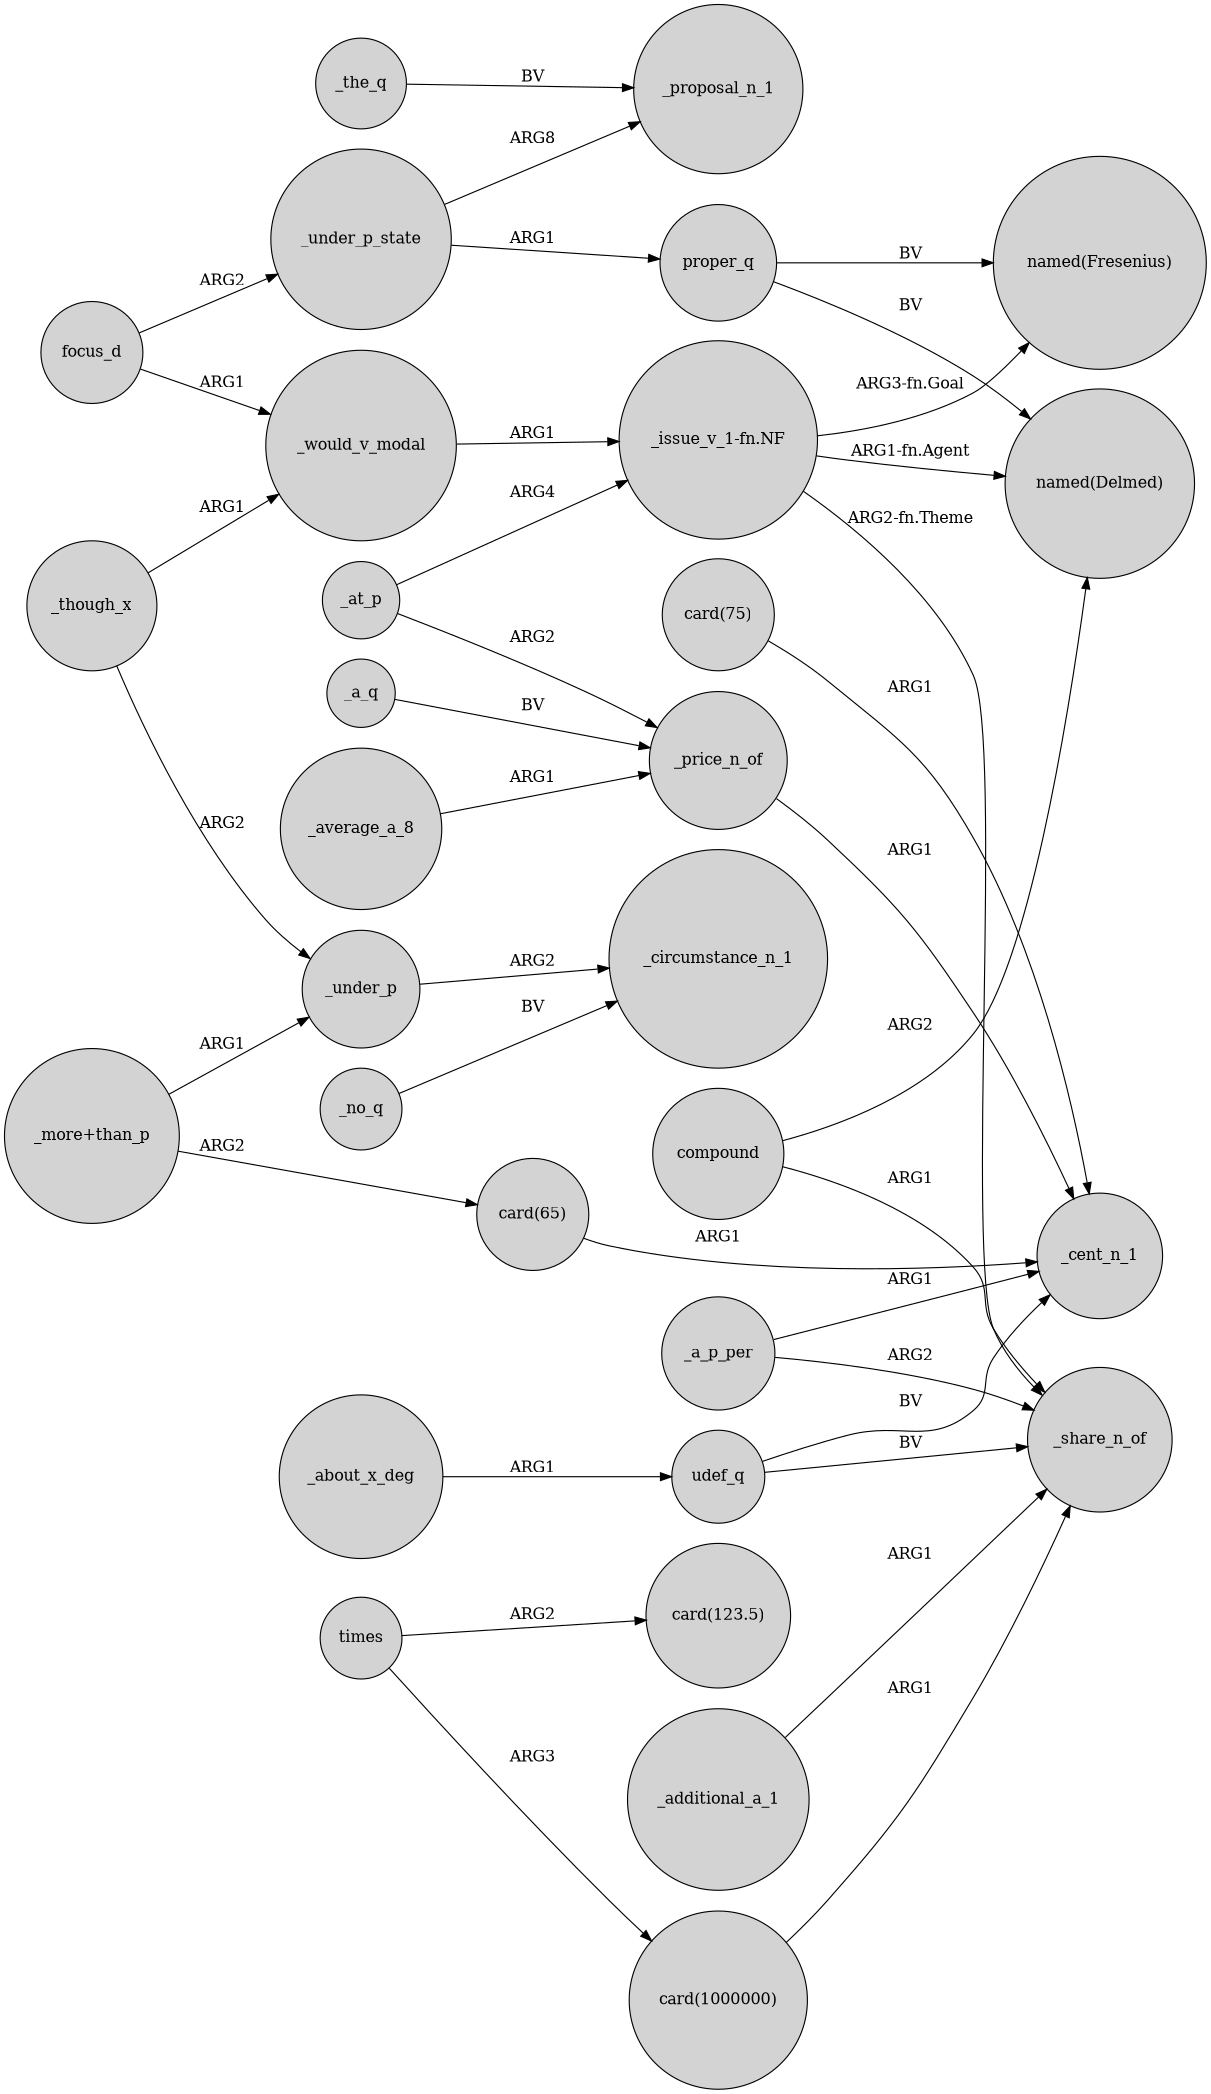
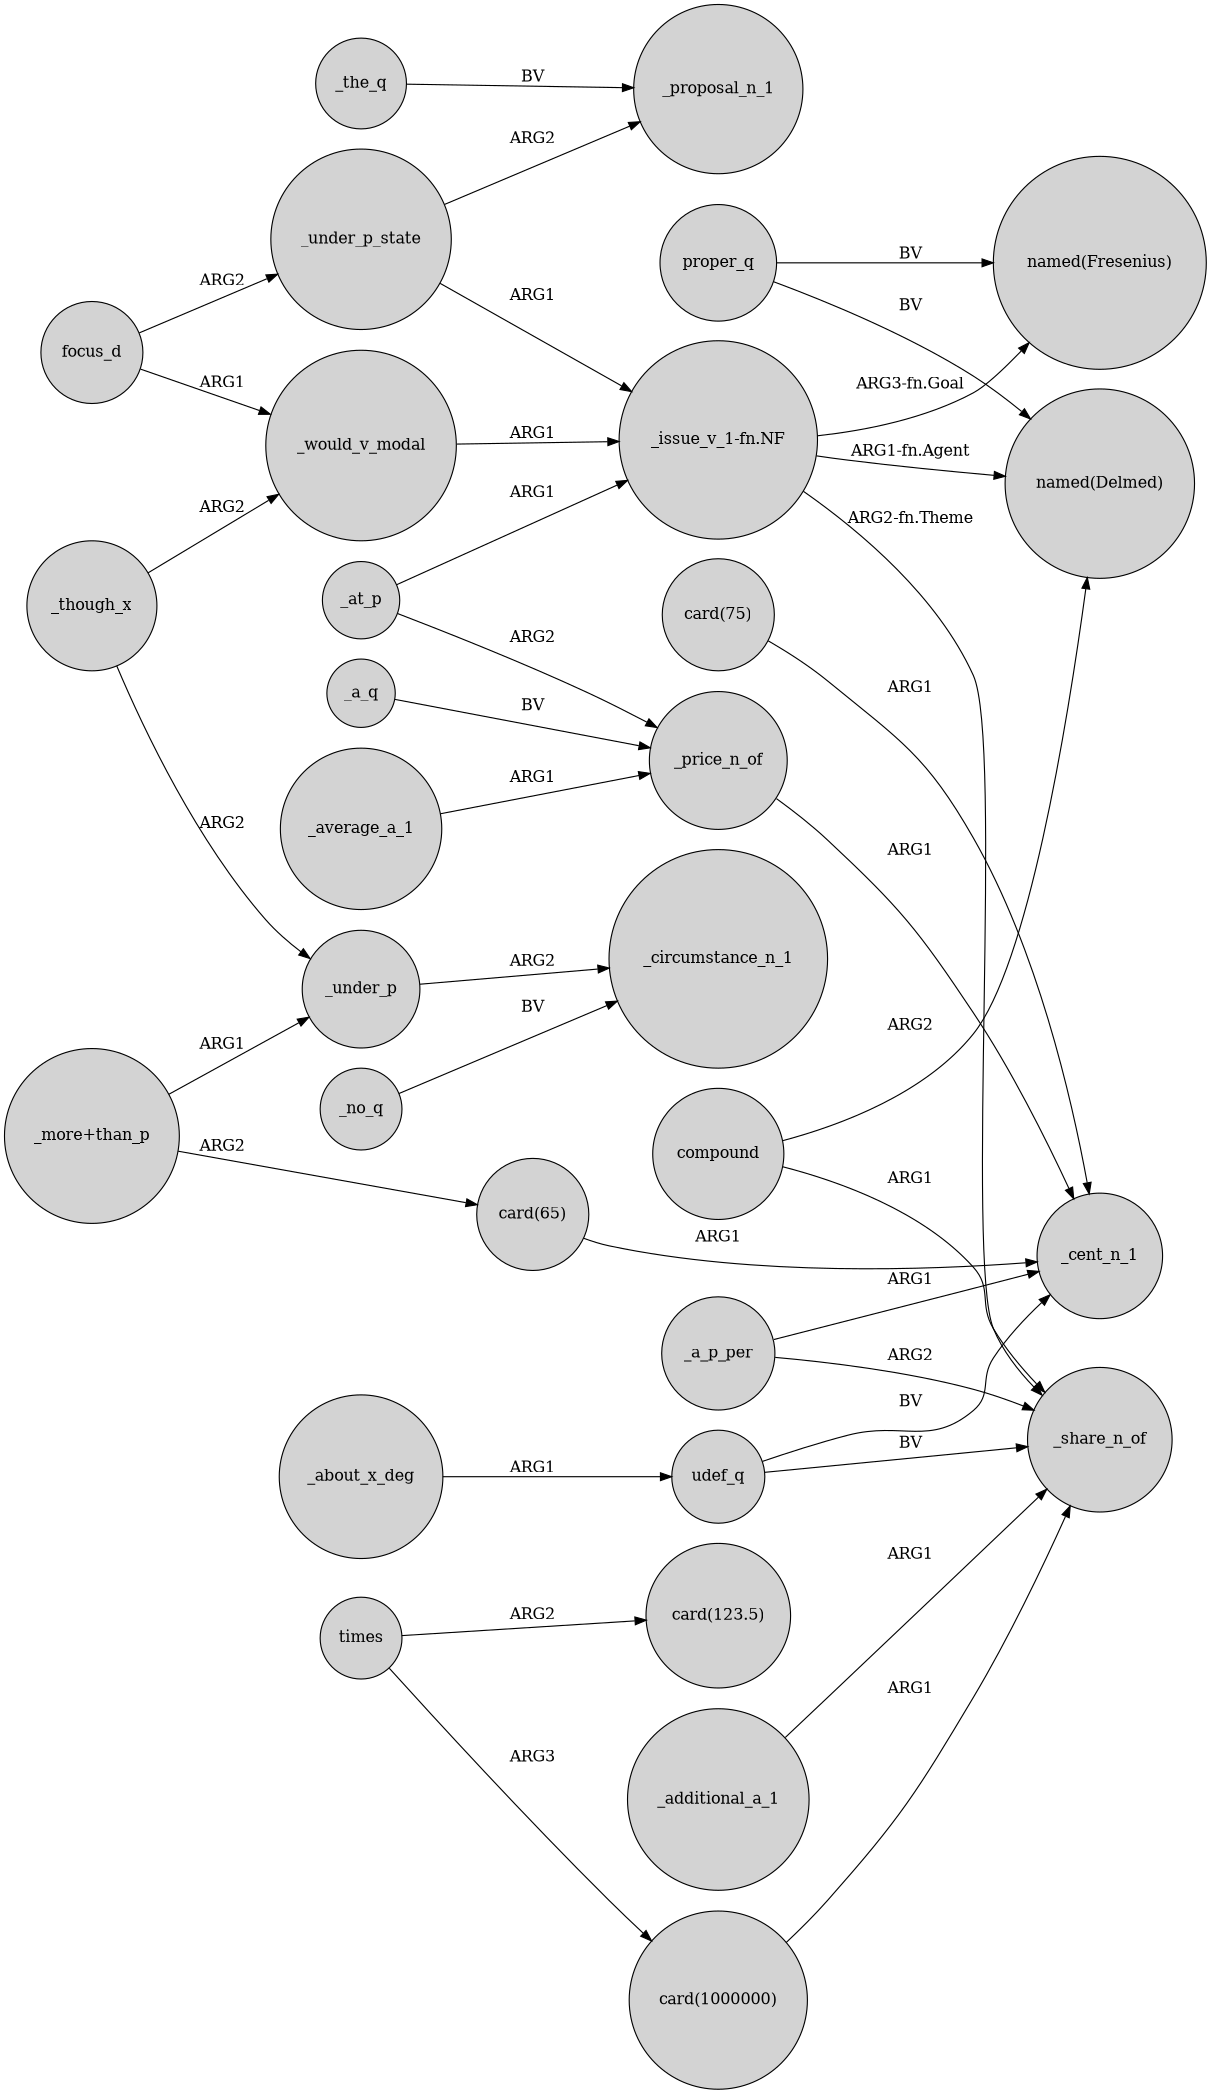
edge "_under_p_state" -> "_proposal_n_1": label "ARG8" -> "ARG2"
edge "_under_p_state" -> "proper_q": now "_under_p_state" -> "_issue_v_1-fn.NF"
edge "_at_p" -> "_issue_v_1-fn.NF": label "ARG4" -> "ARG1"
edge "_though_x" -> "_would_v_modal": label "ARG1" -> "ARG2"
node "_average_a_8": label "_average_a_8" -> "_average_a_1"
